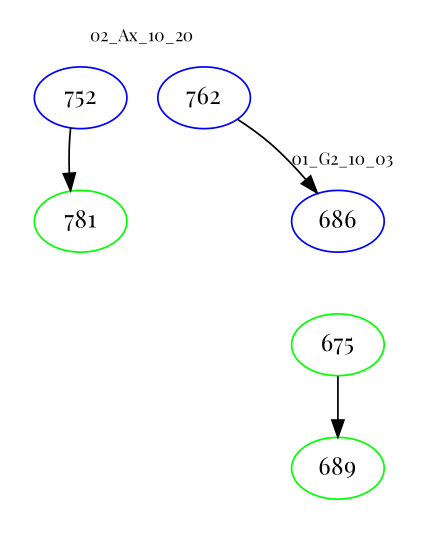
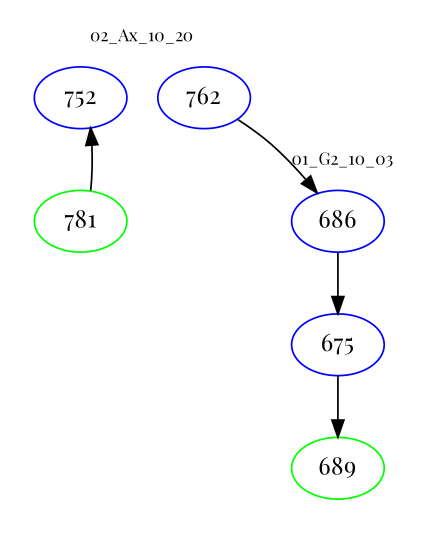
edge "752" -> "781": reversed
edge "686" -> "675": added
node "675": color green -> blue
